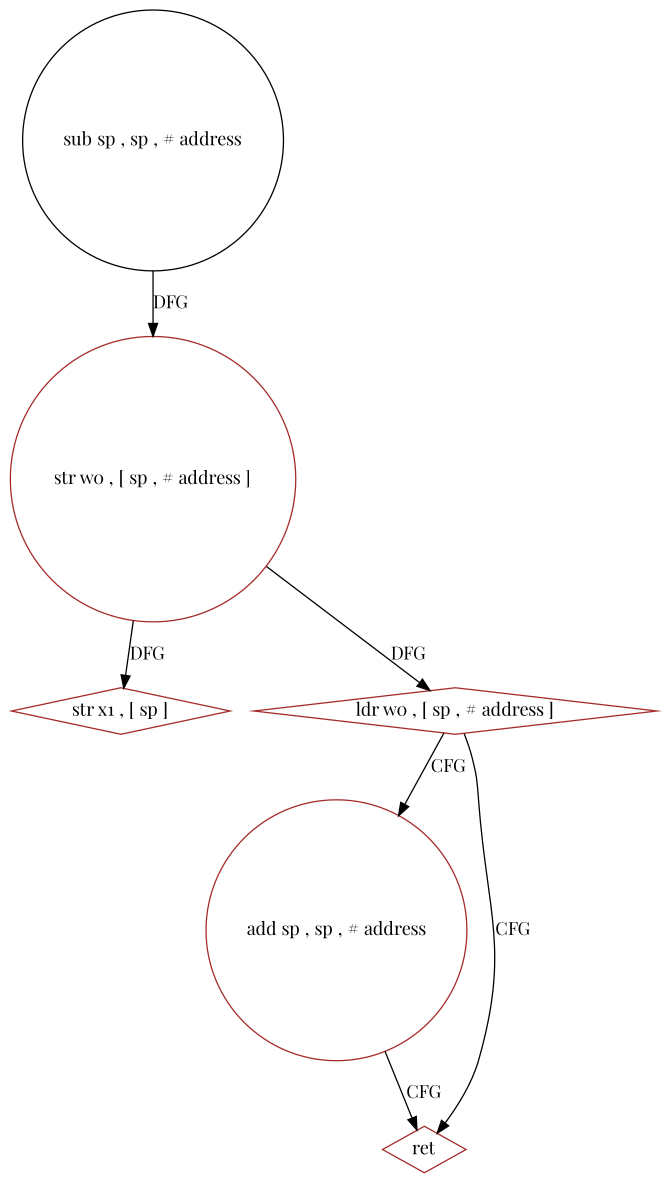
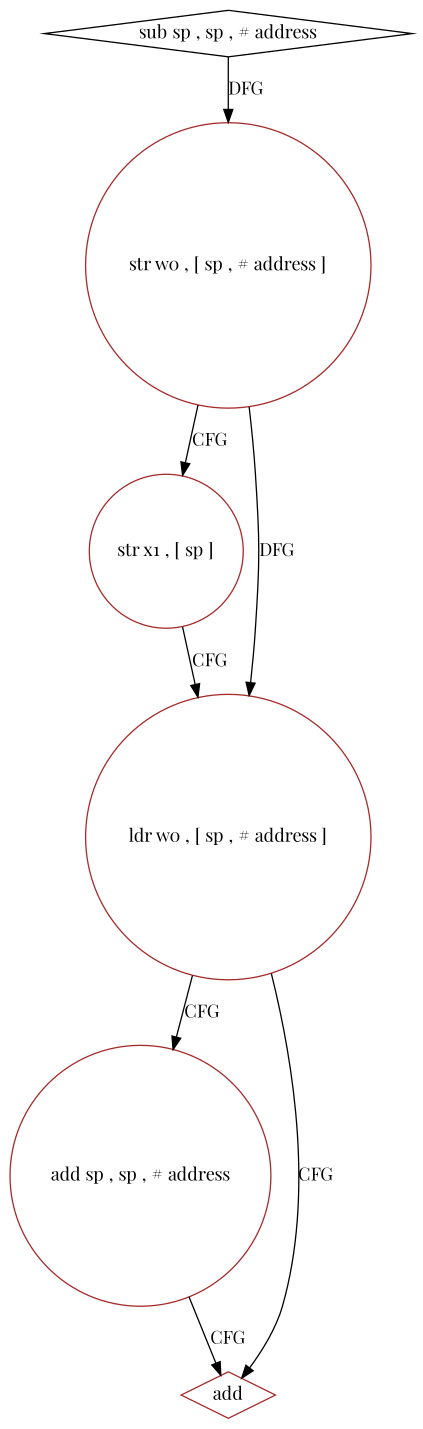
node "sub sp , sp , # address": shape circle -> diamond
edge "str w0 , [ sp , # address ]" -> "str x1 , [ sp ]": label "DFG" -> "CFG"
edge "str x1 , [ sp ]" -> "ldr w0 , [ sp , # address ]": added, label "CFG"
node "str x1 , [ sp ]": shape diamond -> circle
node "ldr w0 , [ sp , # address ]": shape diamond -> circle
node "ret": label "ret" -> "add"
